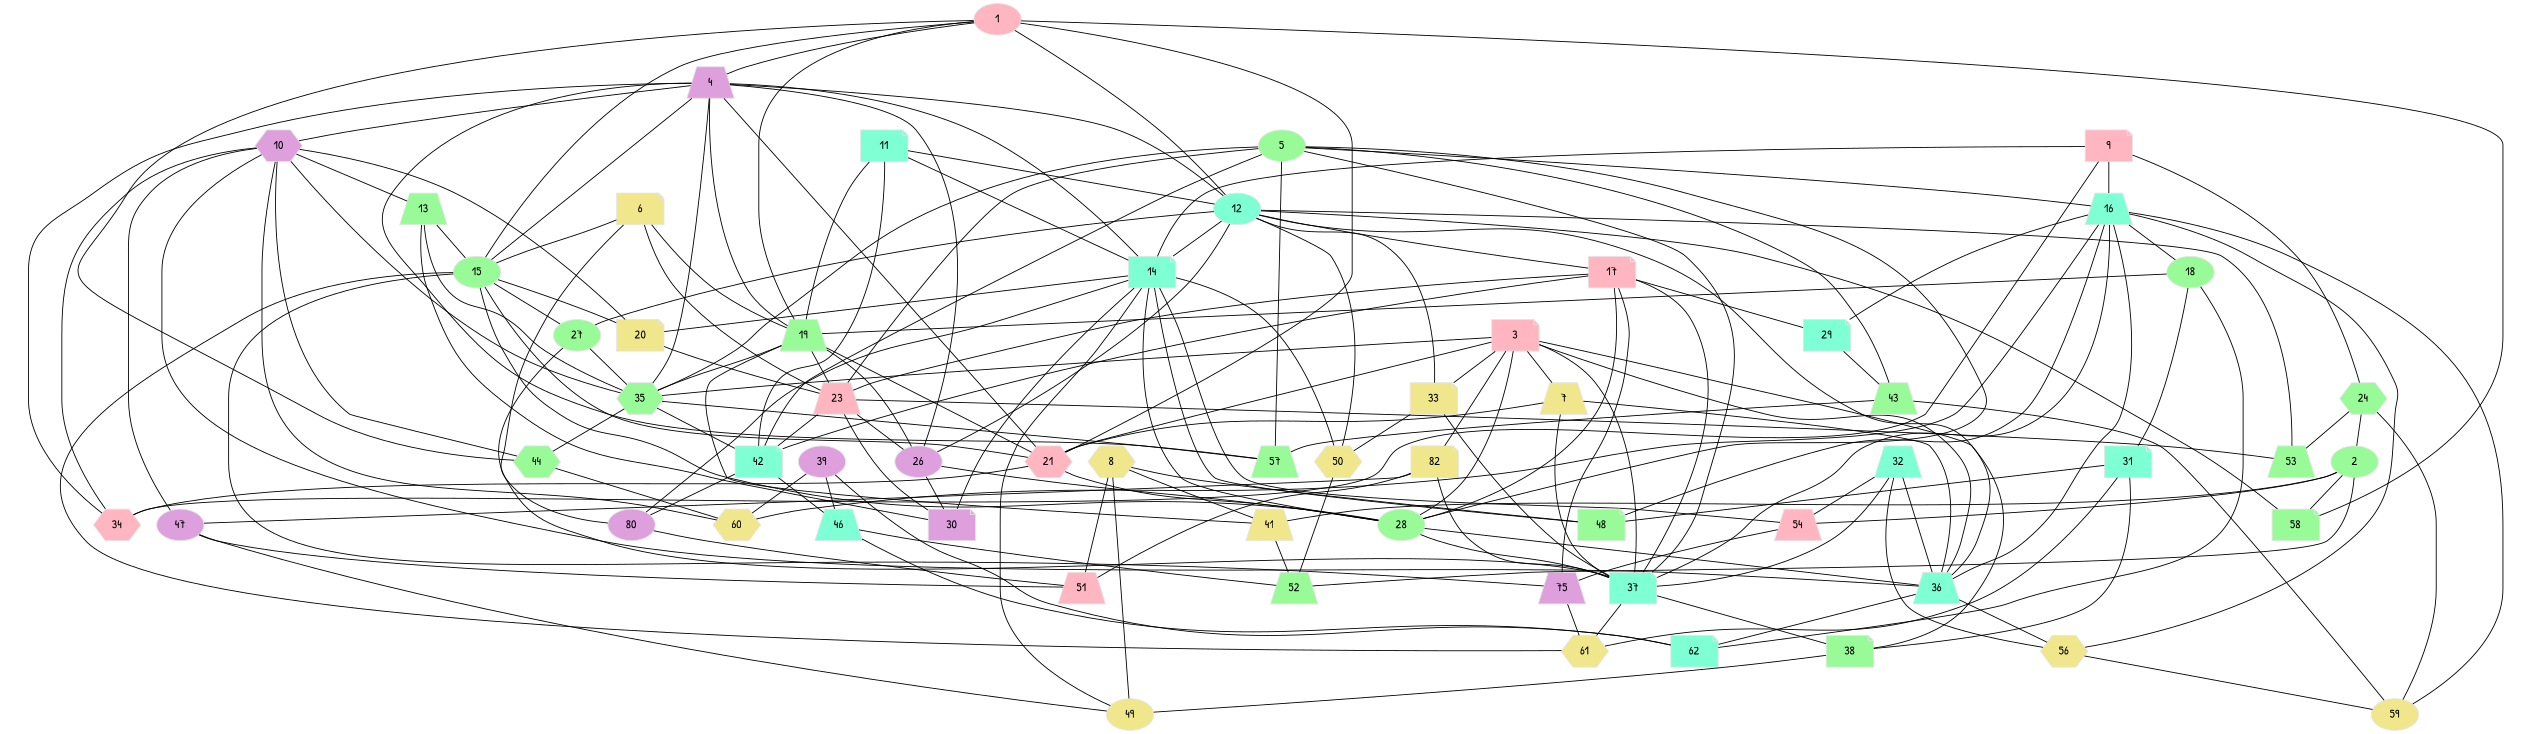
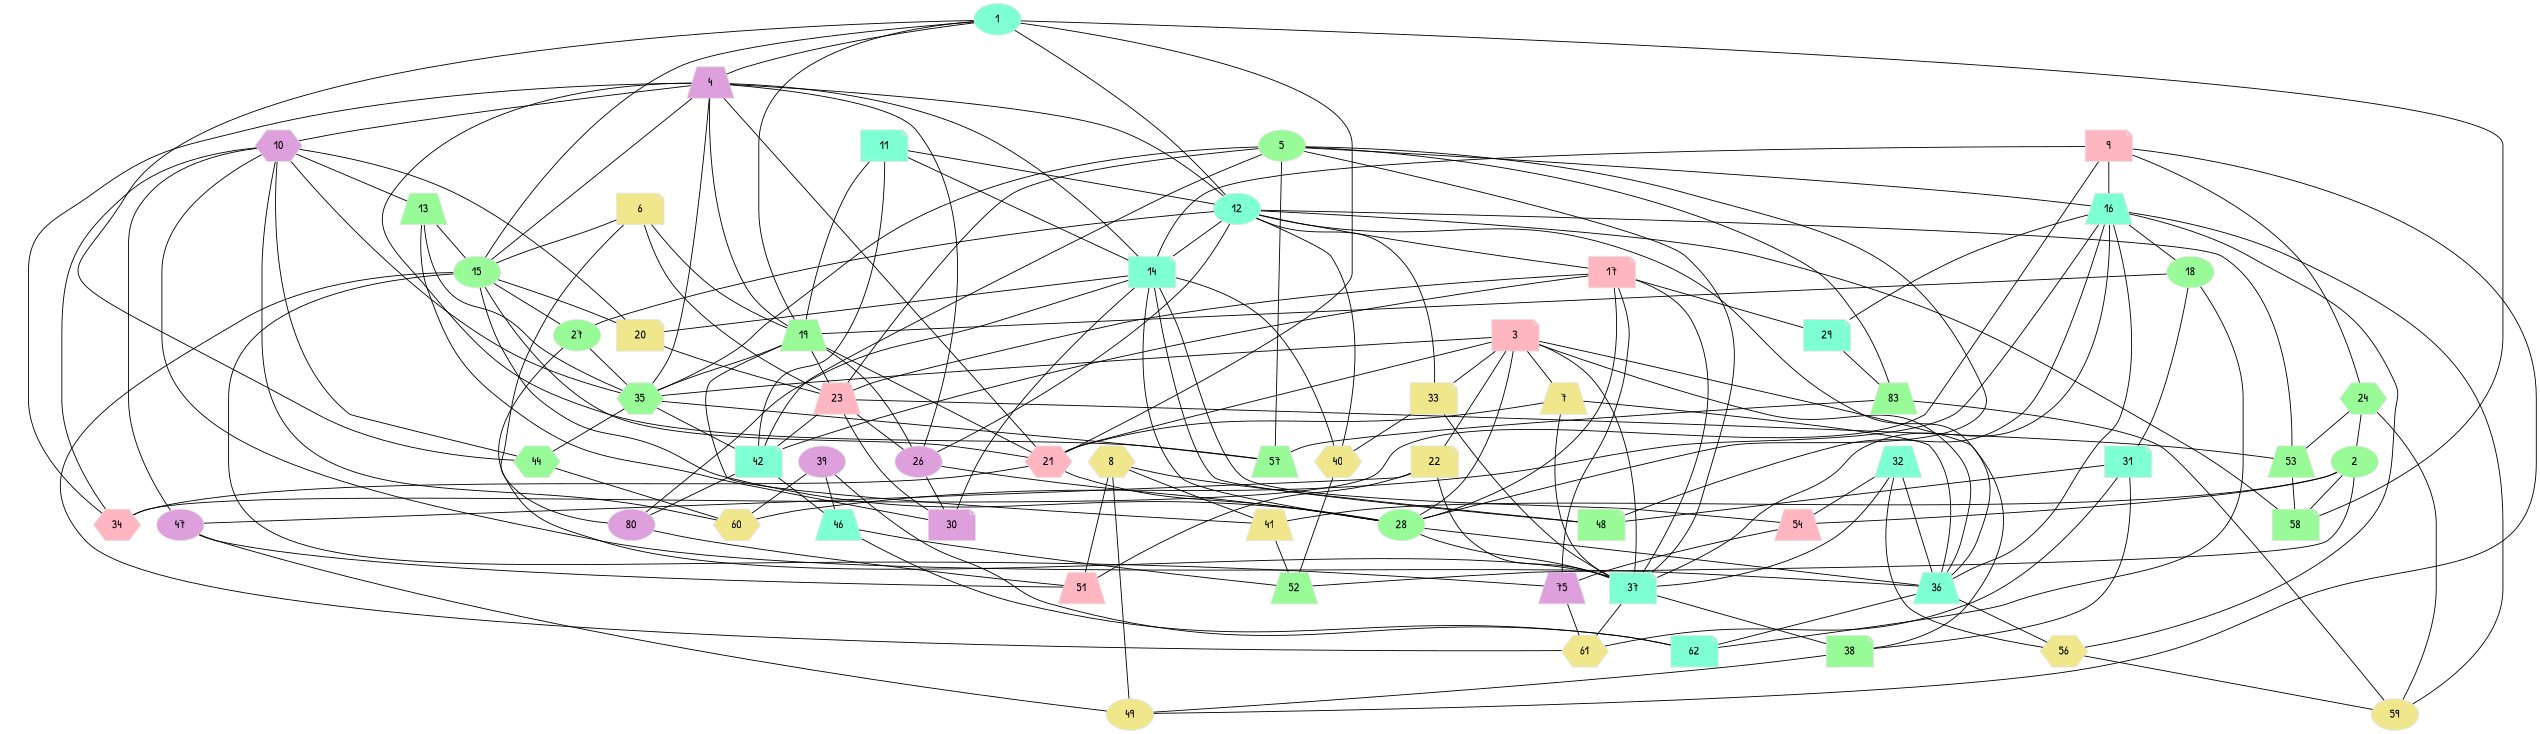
node "1": fillcolor lightpink -> aquamarine
node "43": label "43" -> "83"
node "50": label "50" -> "40"
node "82": label "82" -> "22"
edge "53" -- "58": added
edge "14" -- "49": now "9" -- "49"
